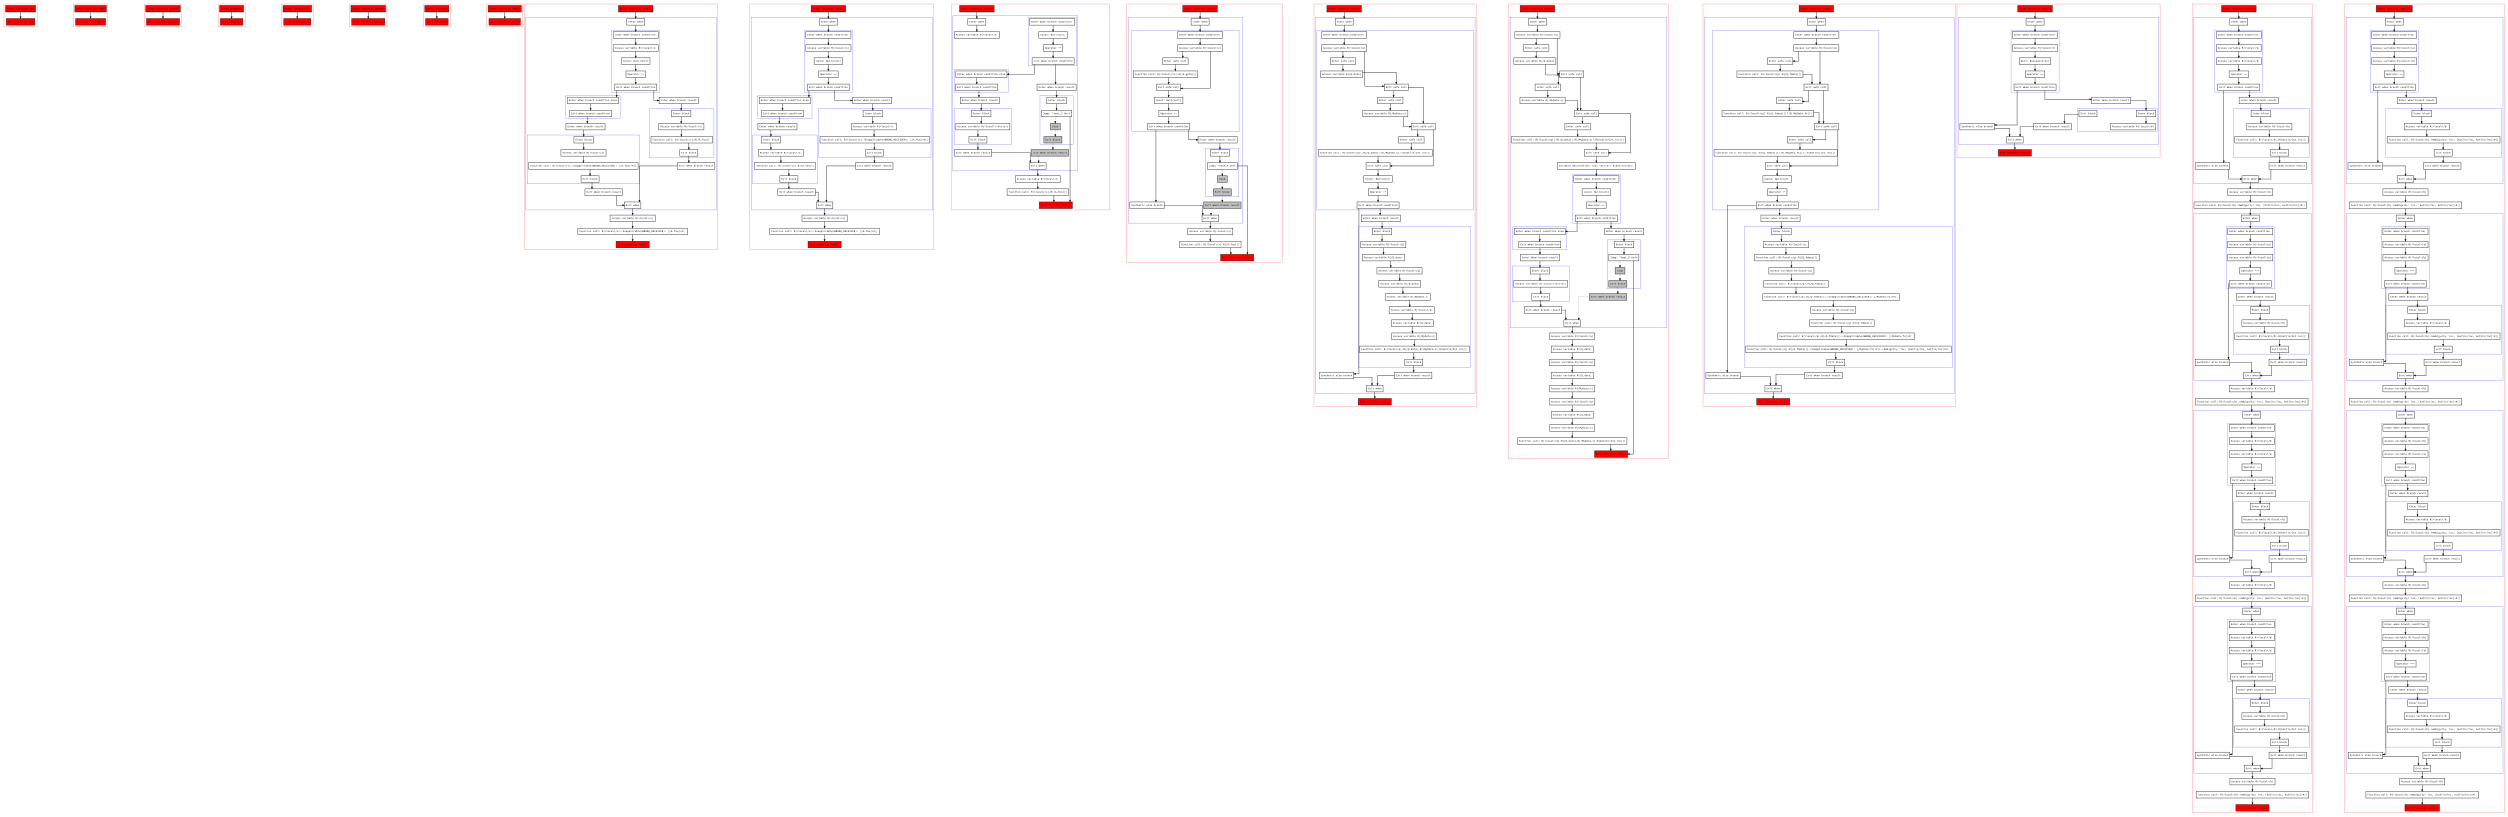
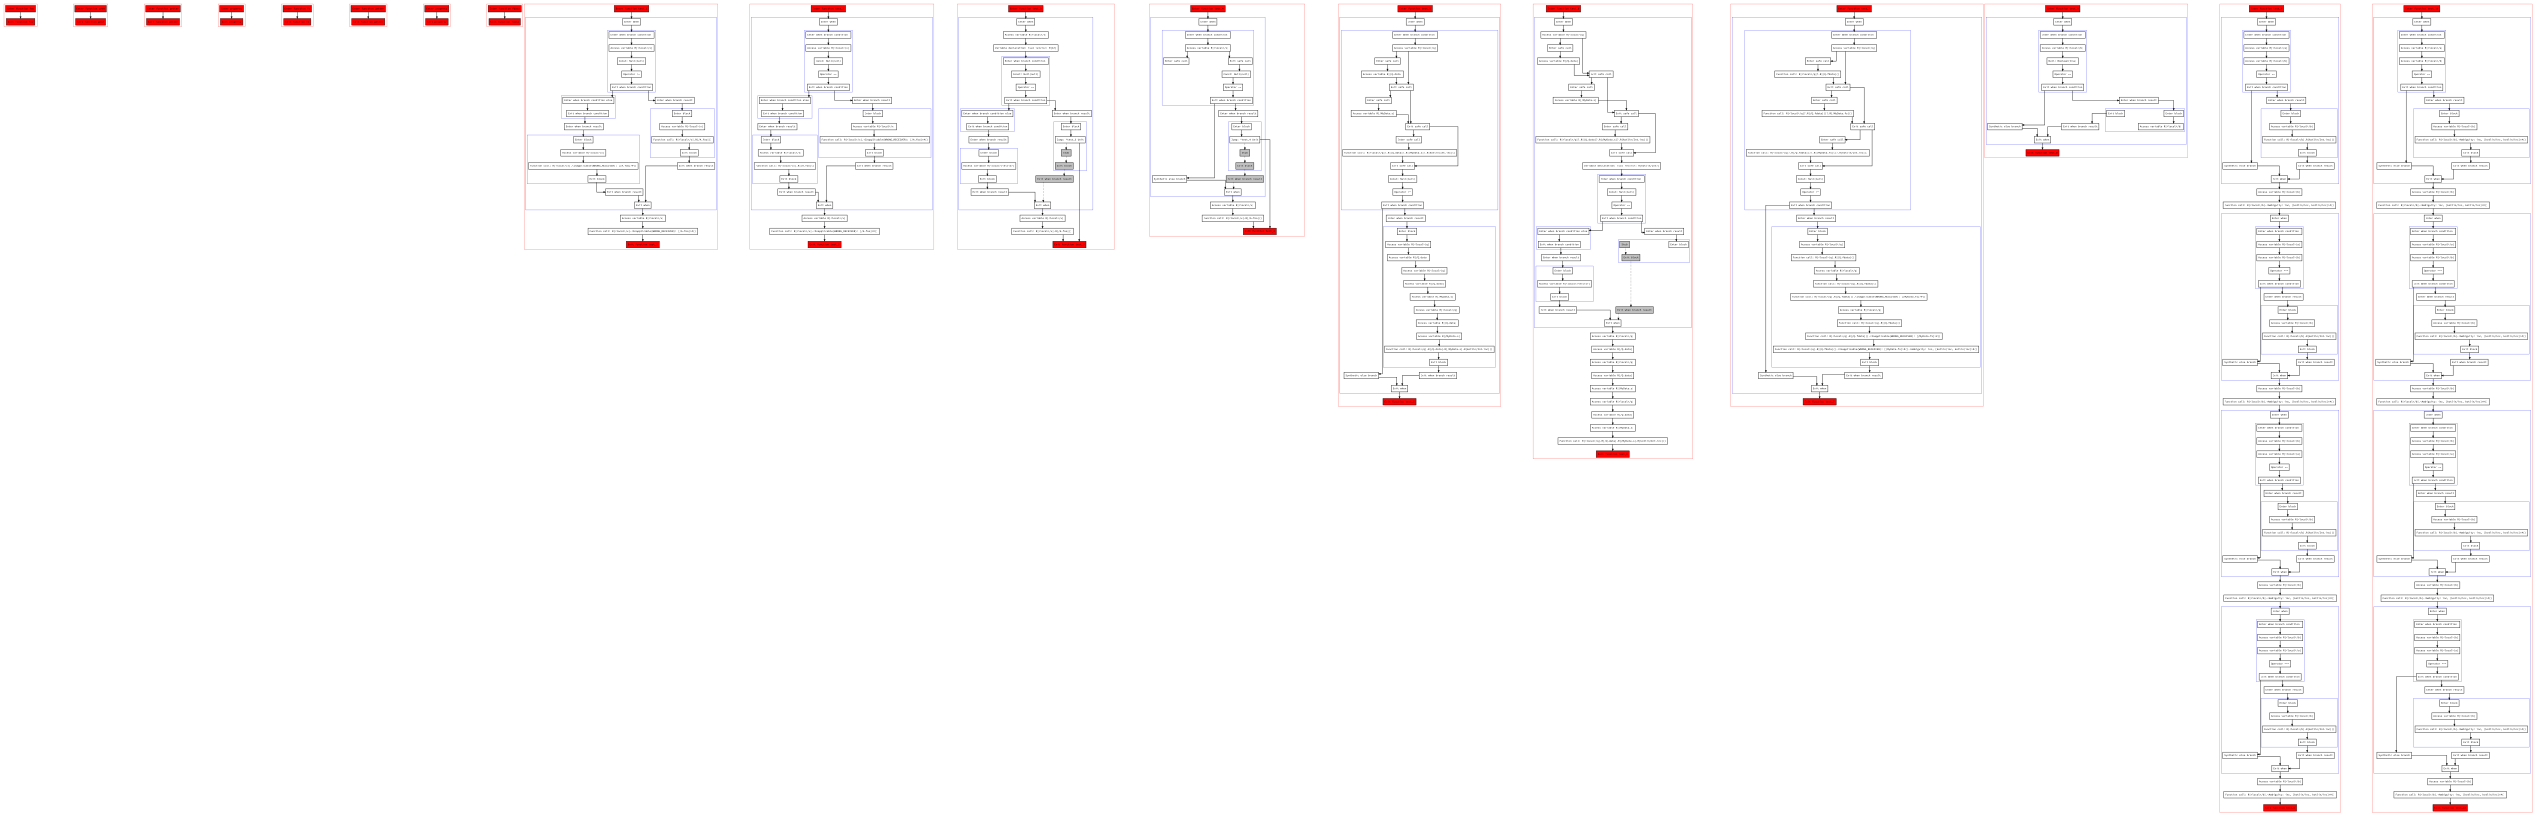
node "Variable declaration: lval <elvis>: R|A?|": added
node "Function call: R|<local>/x|?.R|/A.getA|()": removed
node "Jump: ^test_6 Unit": removed
